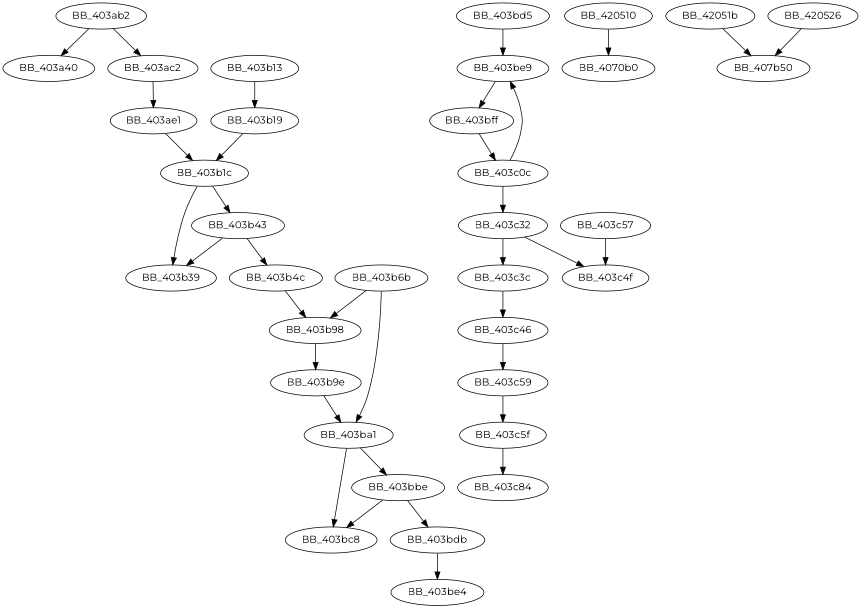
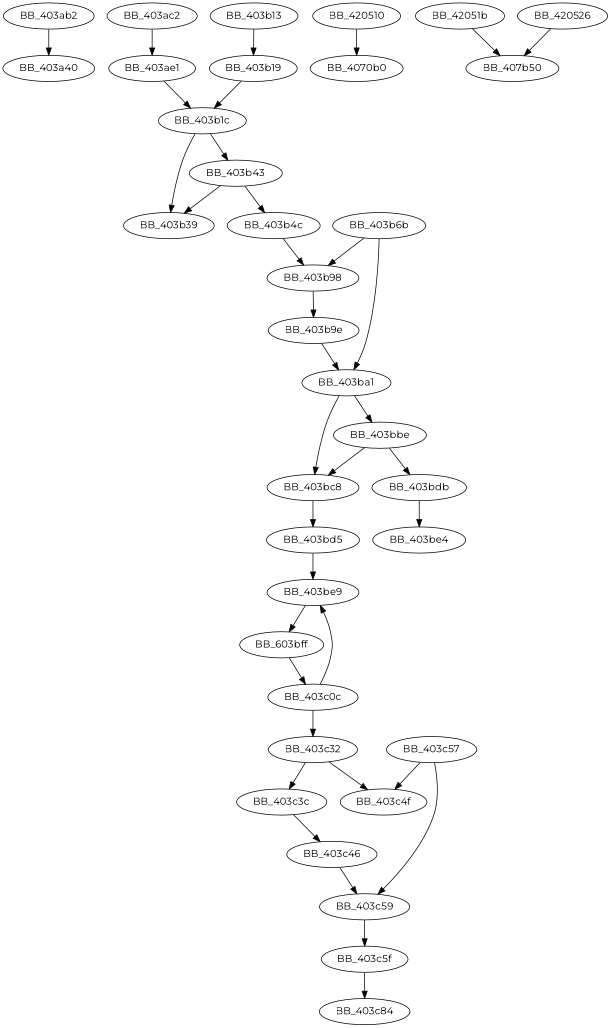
edge "BB_403ab2" -> "BB_403ac2": removed
node "BB_403bff": label "BB_403bff" -> "BB_603bff"
edge "BB_403bc8" -> "BB_403bd5": added
edge "BB_403c57" -> "BB_403c59": added
